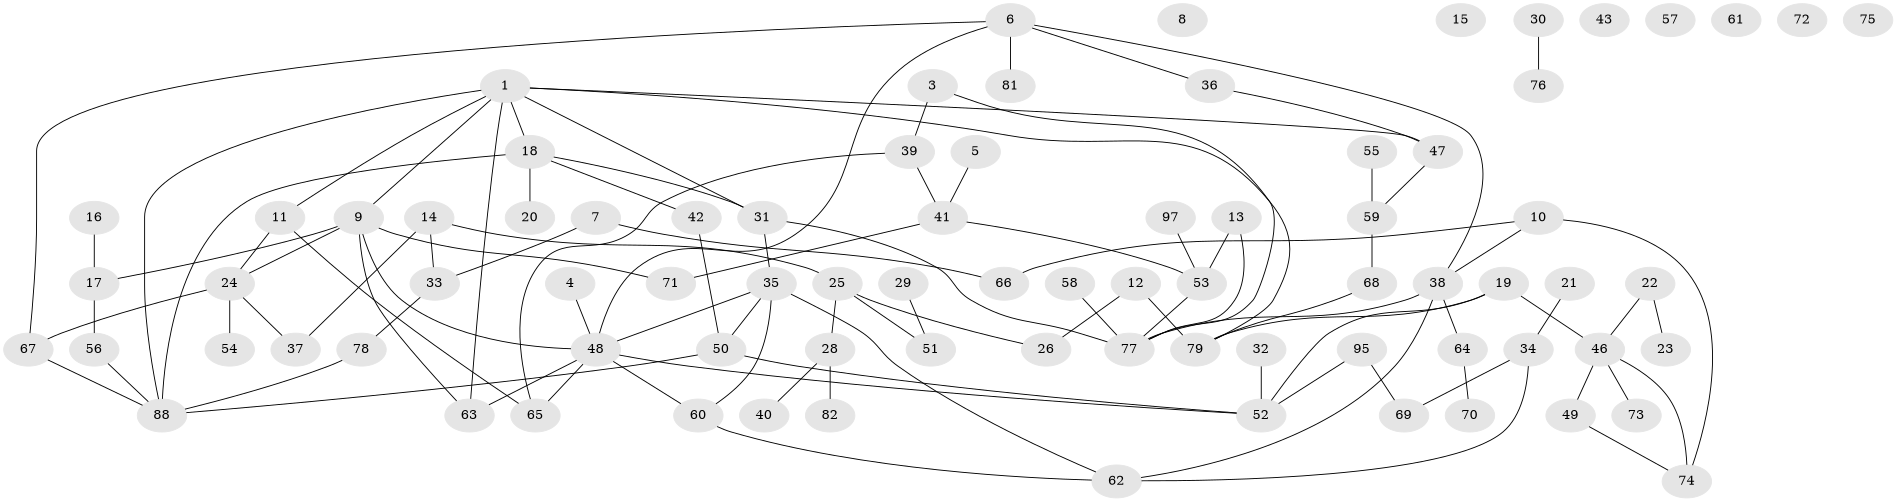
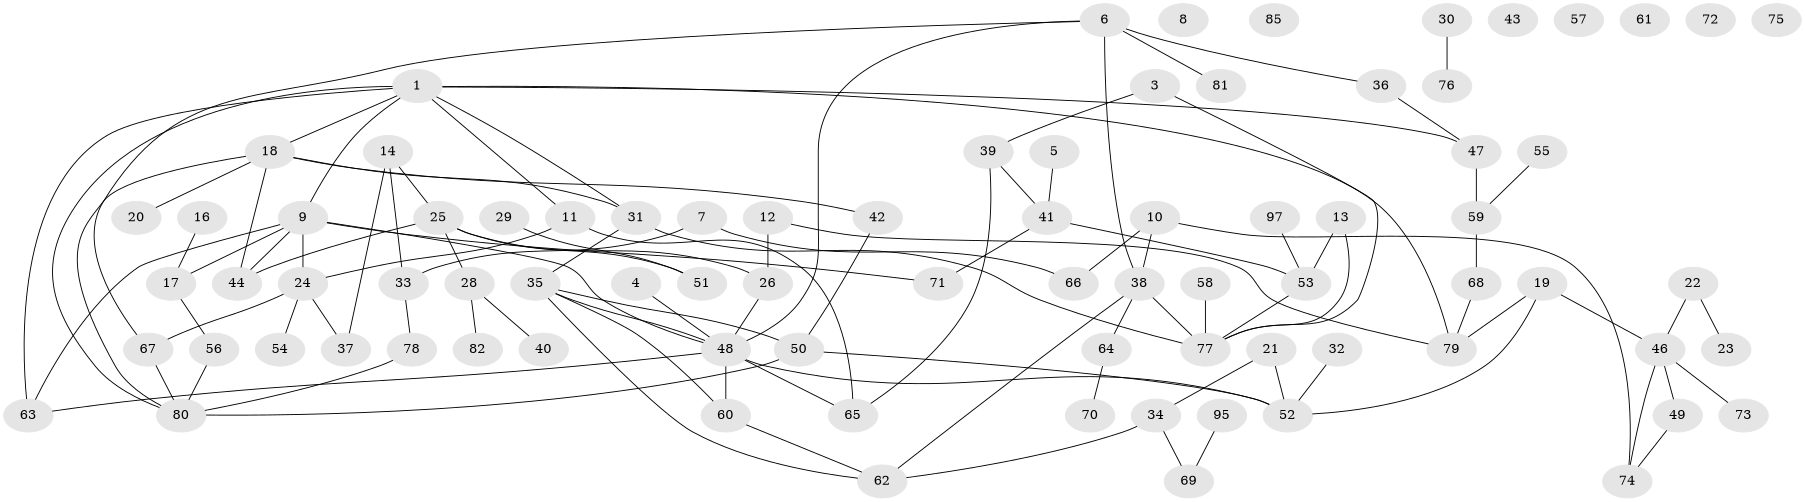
node "15": label "15" -> "85"
node "44": added
edge "26" -- "48": added
edge "95" -- "52": now "21" -- "52"
node "88": label "88" -> "80"
